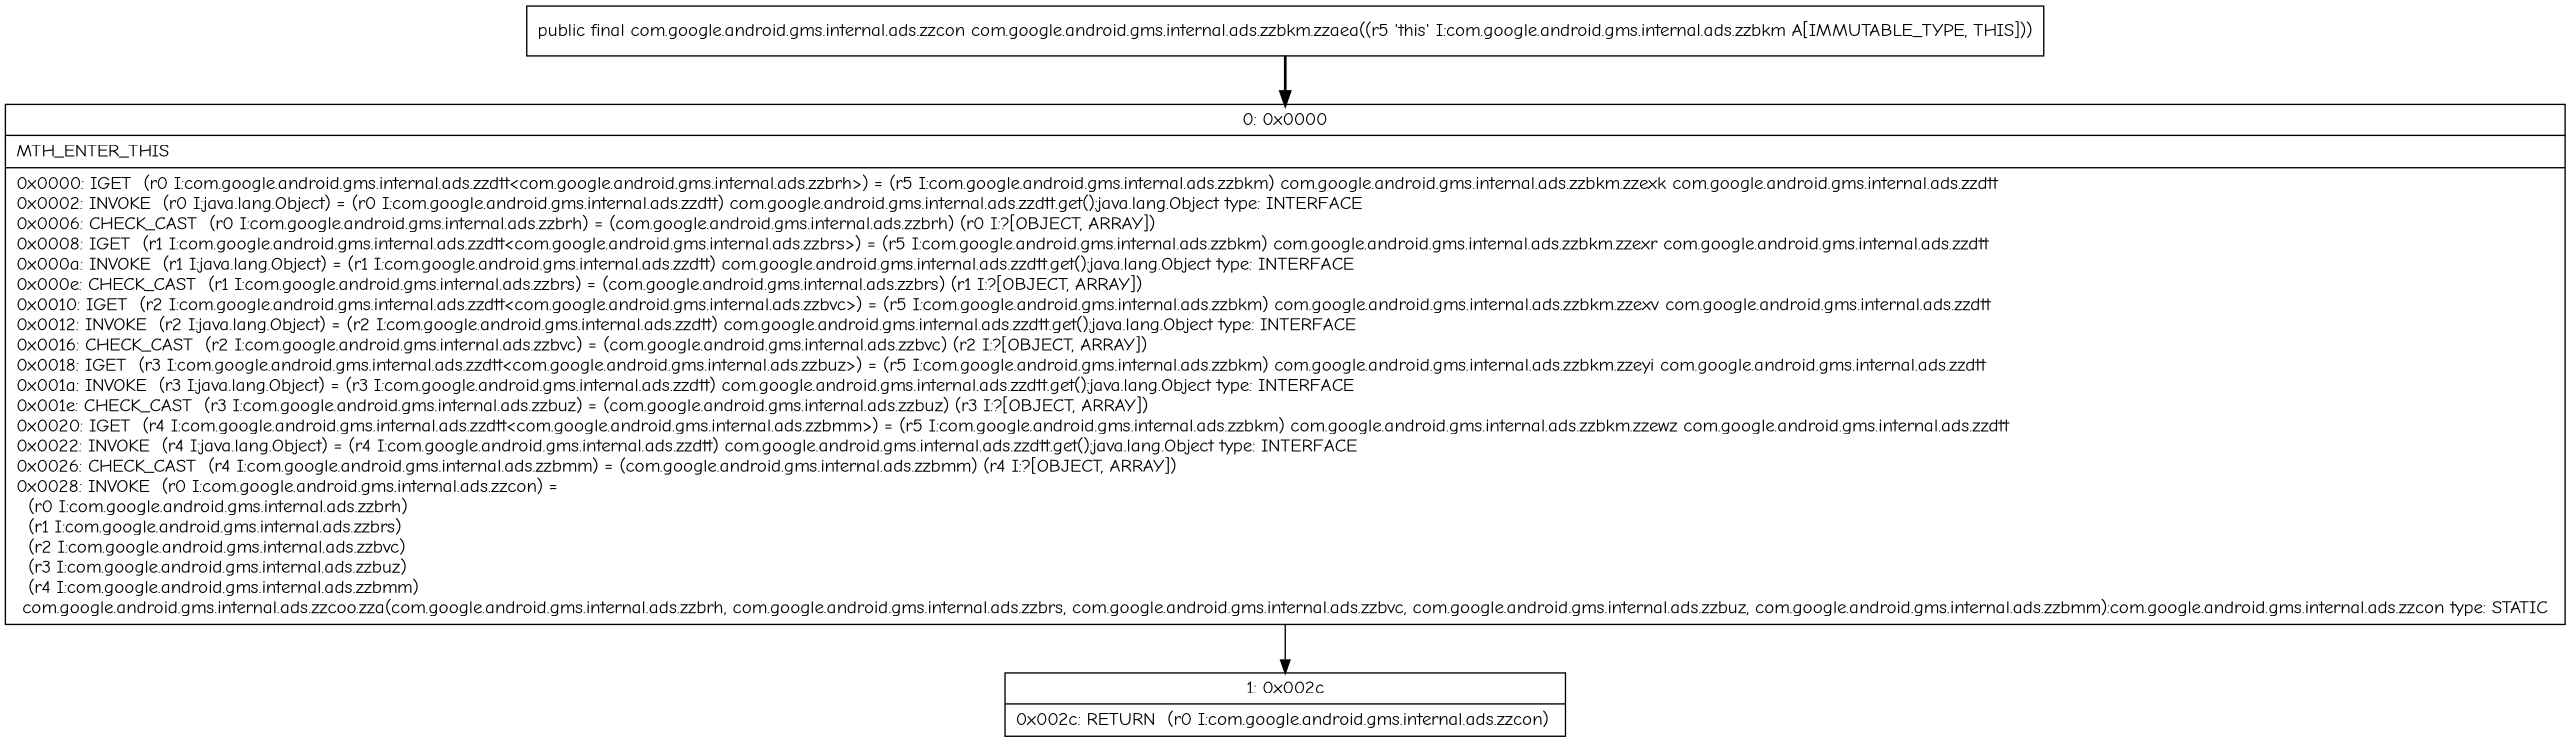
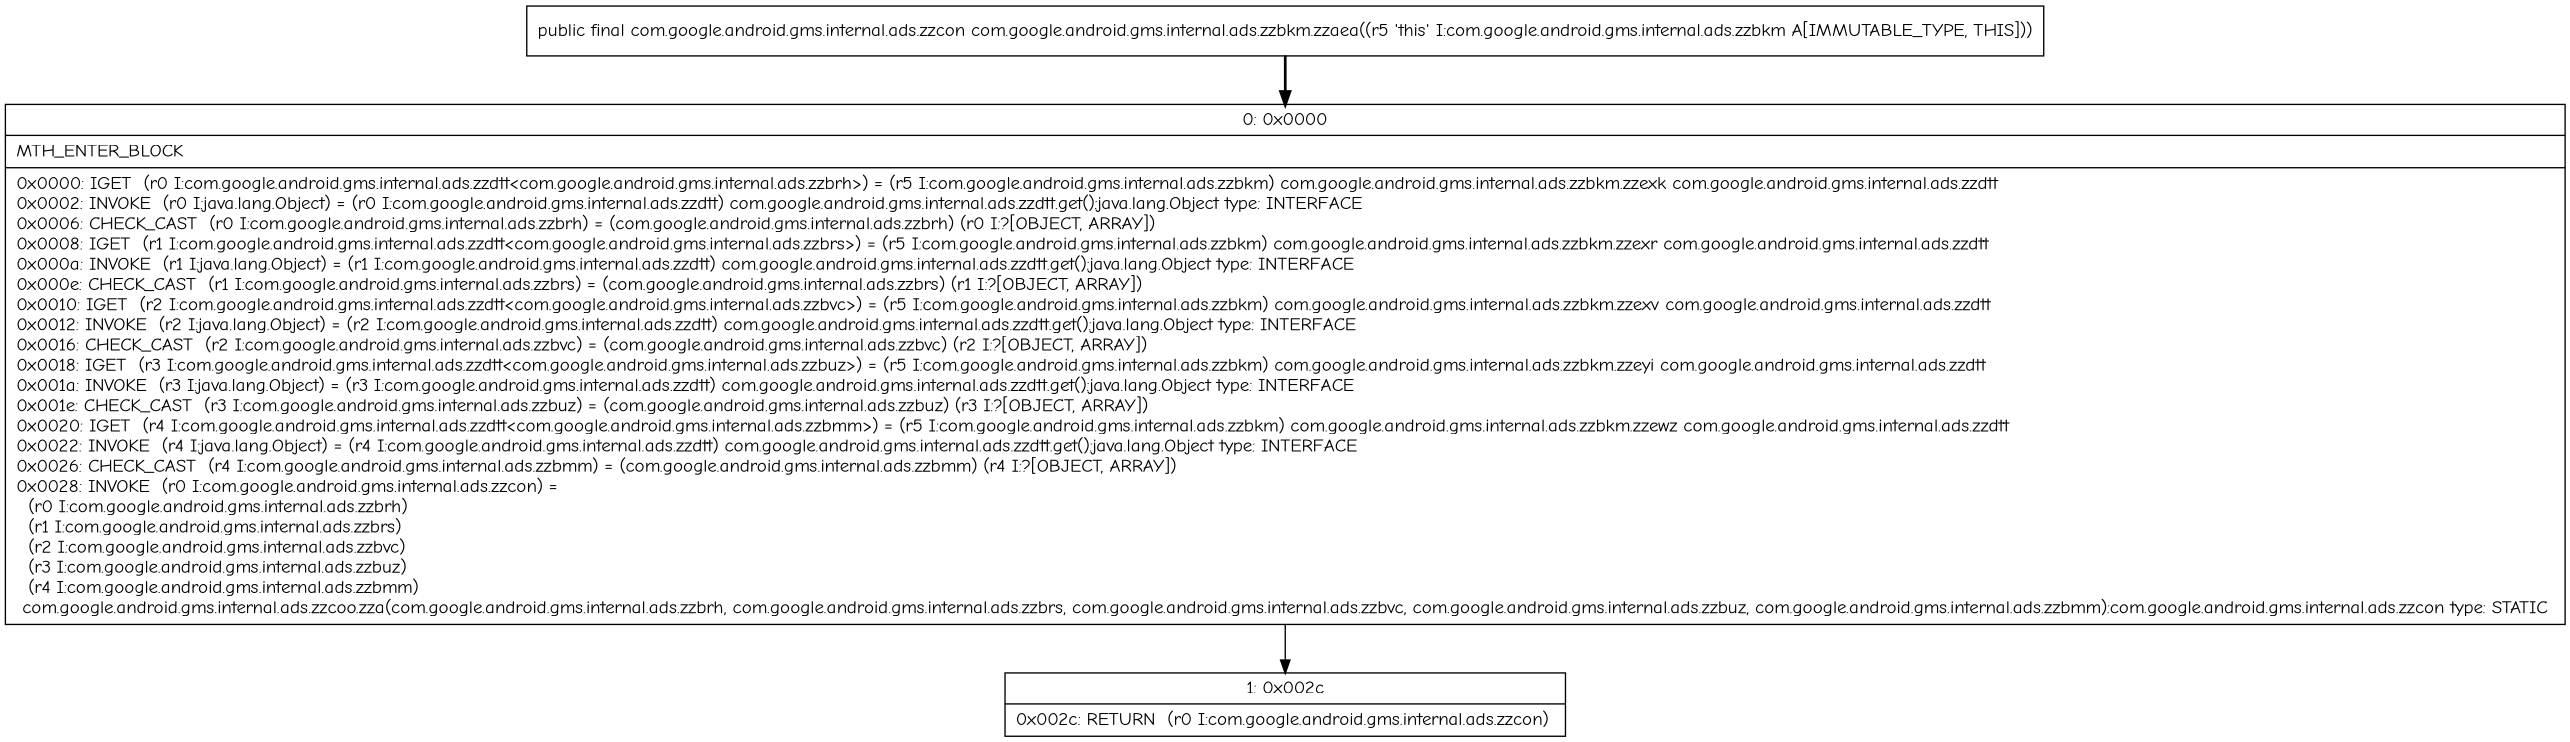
node "0: 0x0000": text "MTH_ENTER_THIS" -> "MTH_ENTER_BLOCK"
